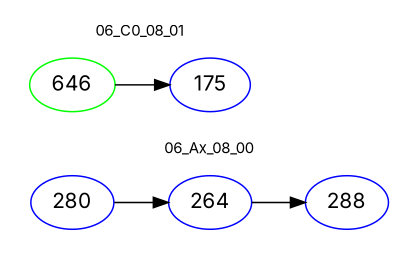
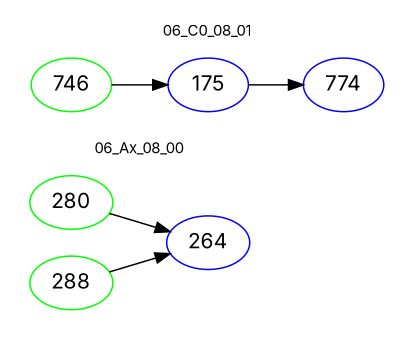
node "646": label "646" -> "746"
node "774": added
node "280": color blue -> green
edge "264" -> "288": reversed
node "288": color blue -> green
